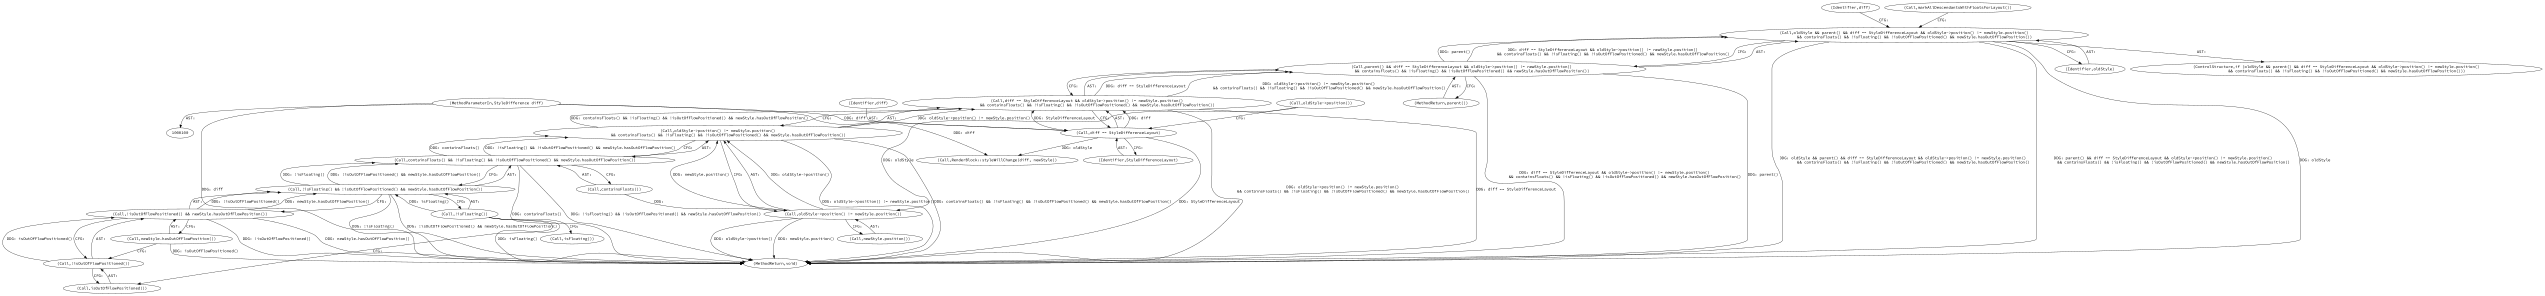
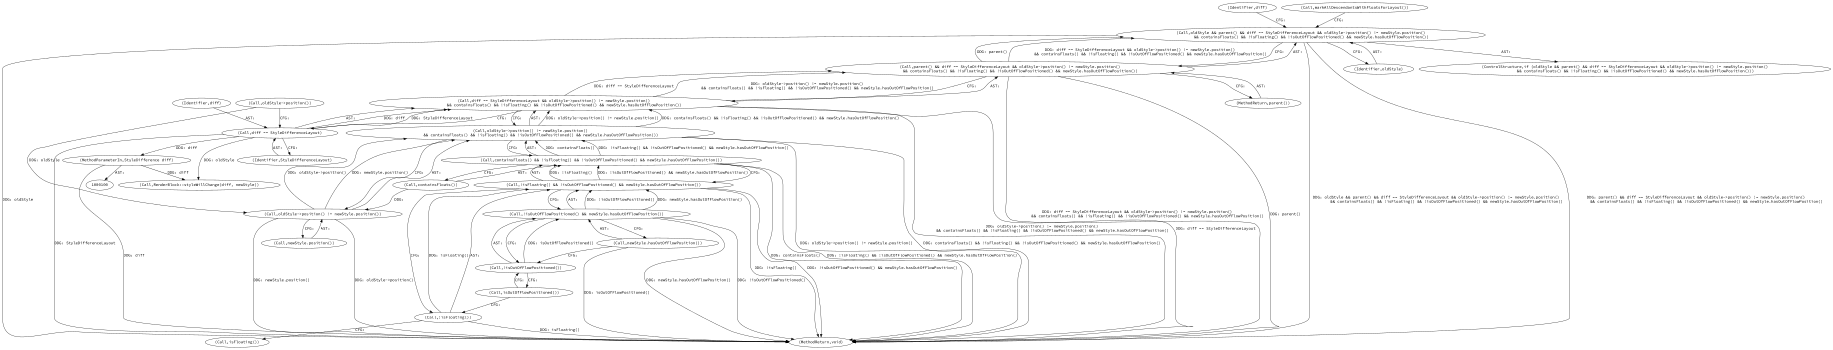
edge "(MethodParameterIn,StyleDifference diff)" -> "(Call,diff == StyleDifferenceLayout)": reversed
edge "(Call,!isFloating())" -> "(Call,isOutOfFlowPositioned())": reversed
edge "(Call,isOutOfFlowPositioned())" -> "(Call,!isOutOfFlowPositioned())": label "AST: " -> "CFG: "
